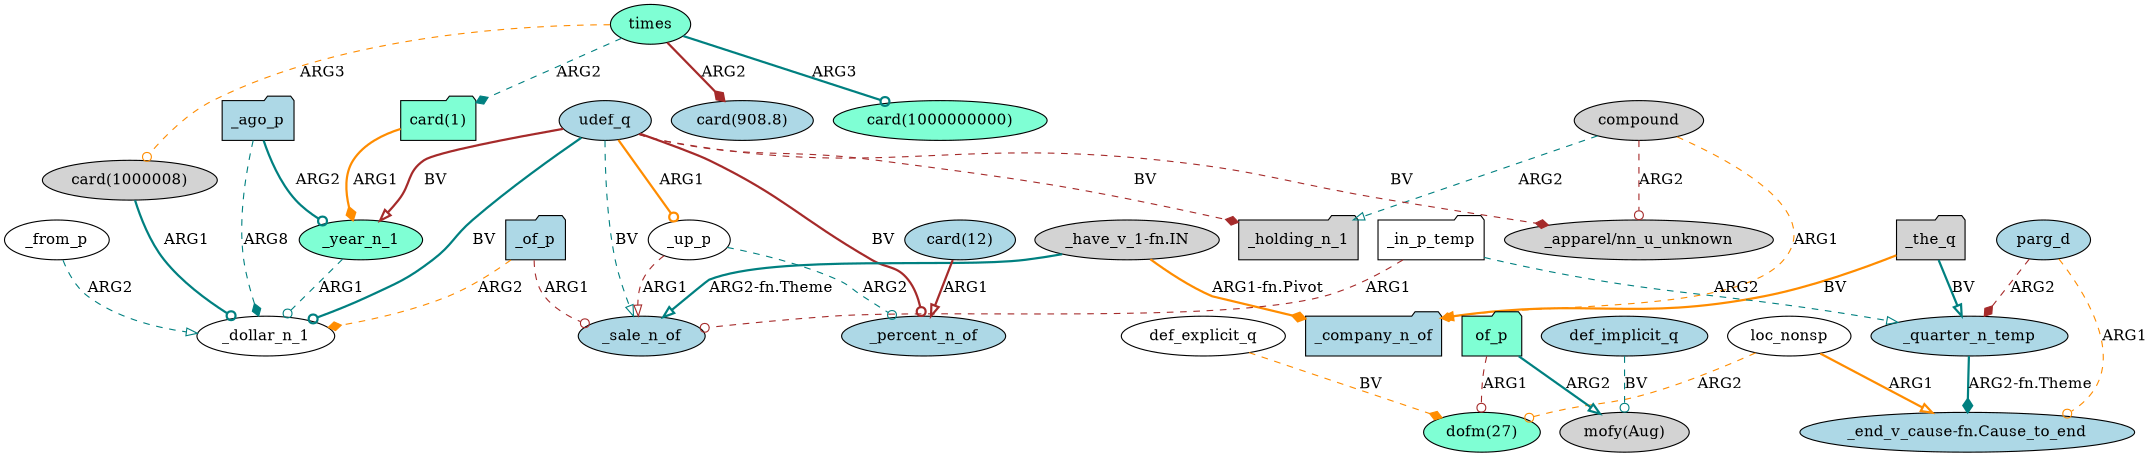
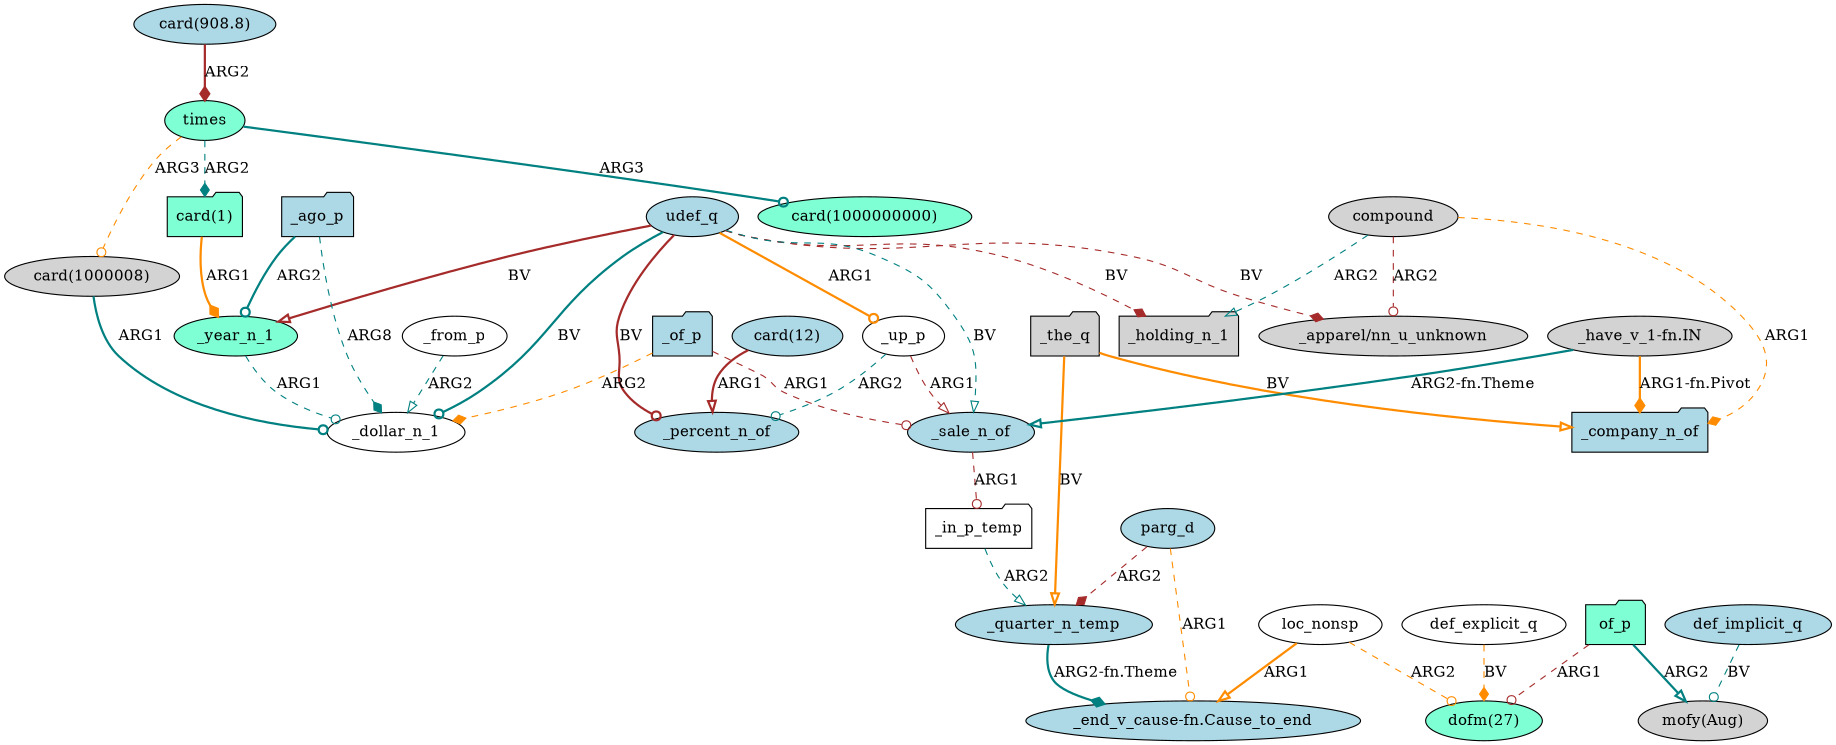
edge "times" -> "card(908.8)": reversed
edge "_the_q" -> "_quarter_n_temp": color teal -> darkorange
edge "_in_p_temp" -> "_sale_n_of": reversed
